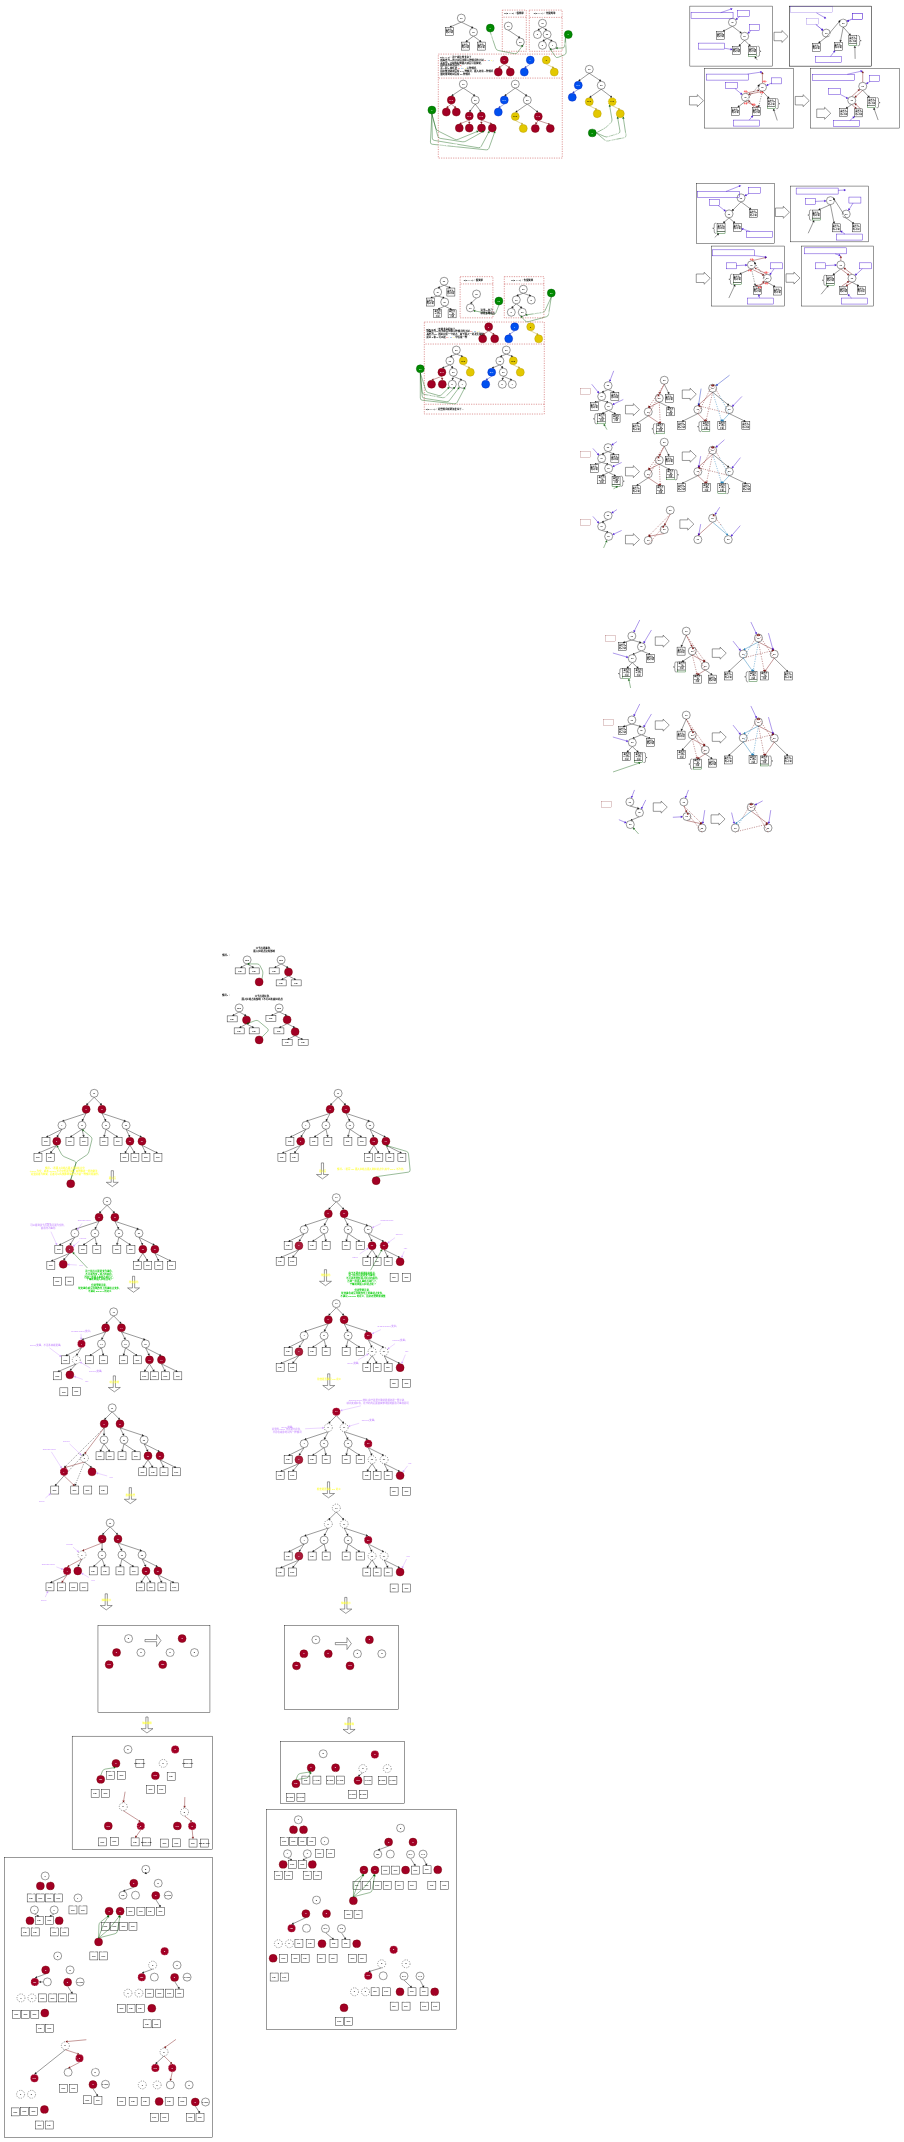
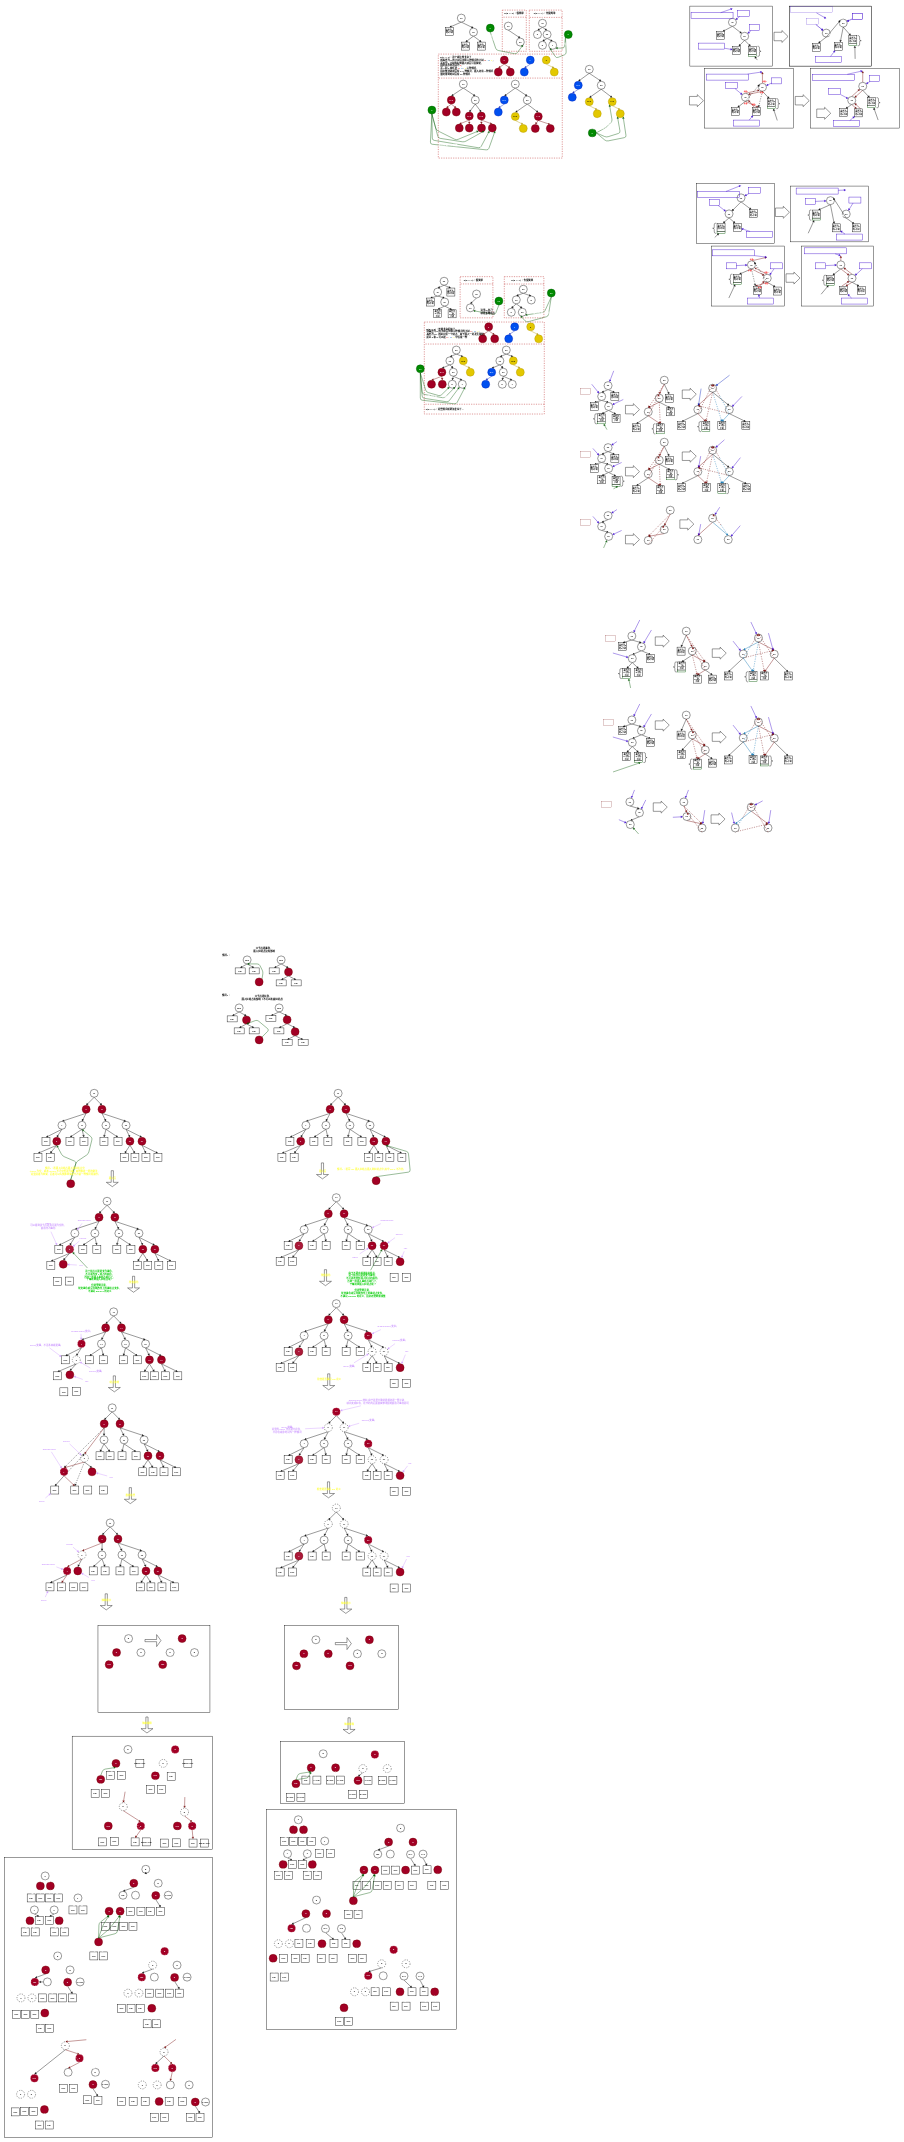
node "c=z": style dashed -> solid
node "插入这两个位置 退化成 h==1 的情况 这种情况视 60 为根节点": removed
node "连接": removed
node "uncle(变黑)": moved (353, 1363) -> (349, 1366)
